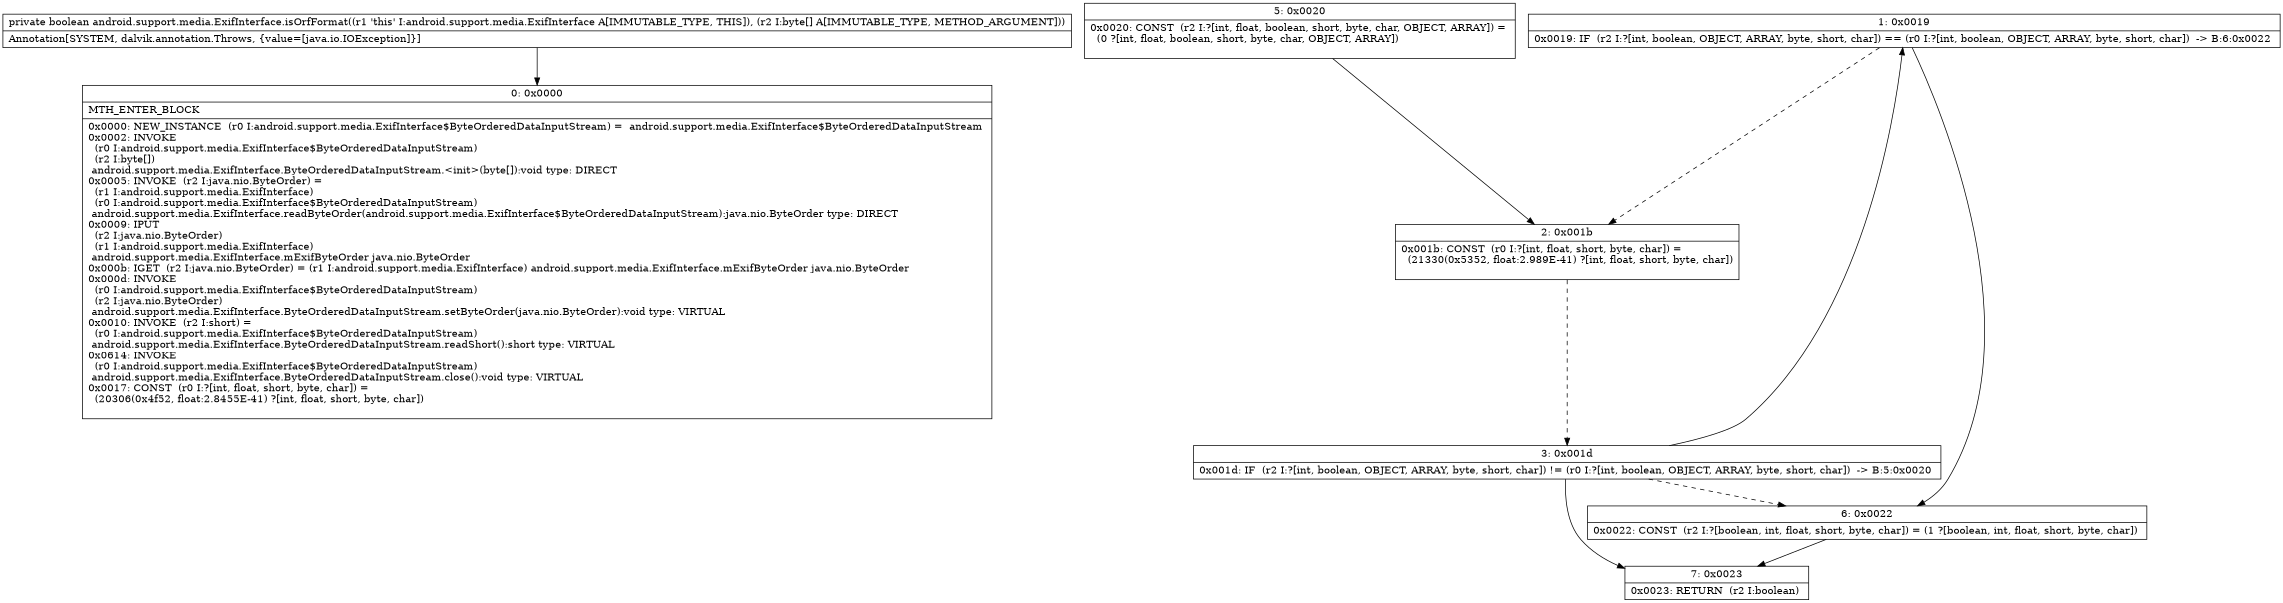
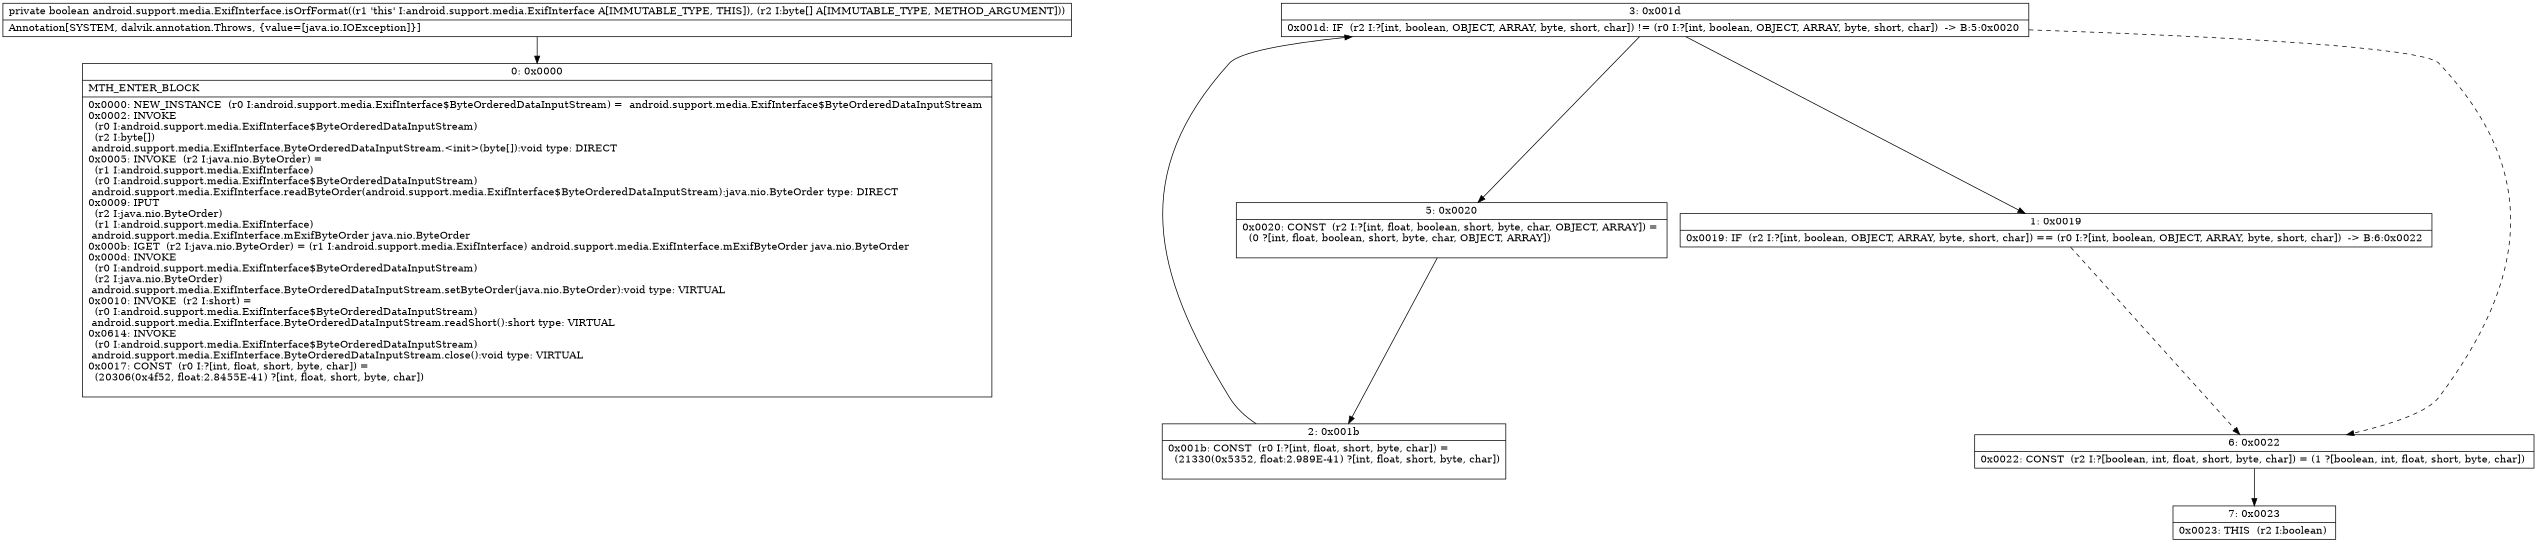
edge "1: 0x0019" -> "2: 0x001b": removed
edge "1: 0x0019" -> "6: 0x0022": style solid -> dashed
edge "2: 0x001b" -> "3: 0x001d": style dashed -> solid
edge "3: 0x001d" -> "7: 0x0023": now "3: 0x001d" -> "5: 0x0020"
node "7: 0x0023": text "0x0023: RETURN  (r2 I:boolean)" -> "0x0023: THIS  (r2 I:boolean)"
